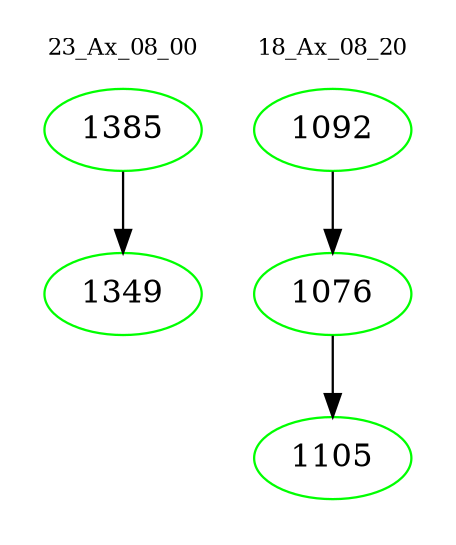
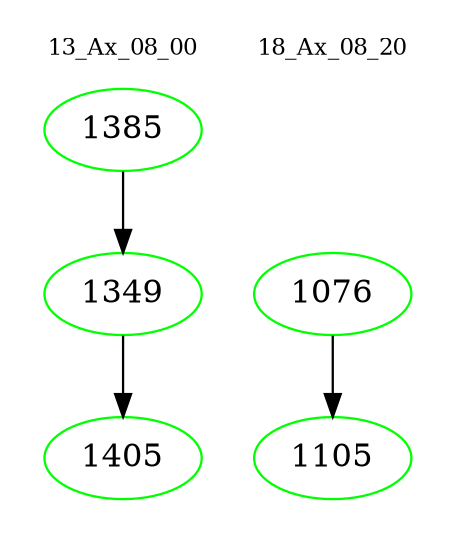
cluster "23_Ax_08_00": label "23_Ax_08_00" -> "13_Ax_08_00"
node "1092": removed
node "1405": added
